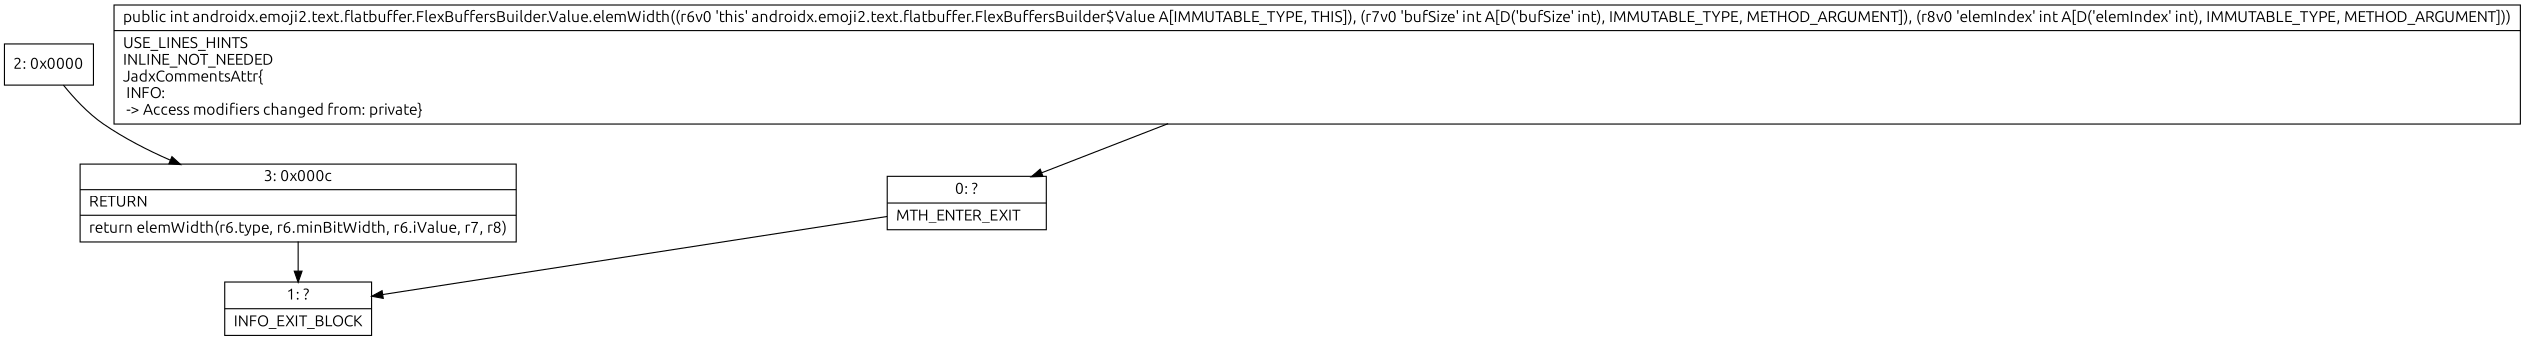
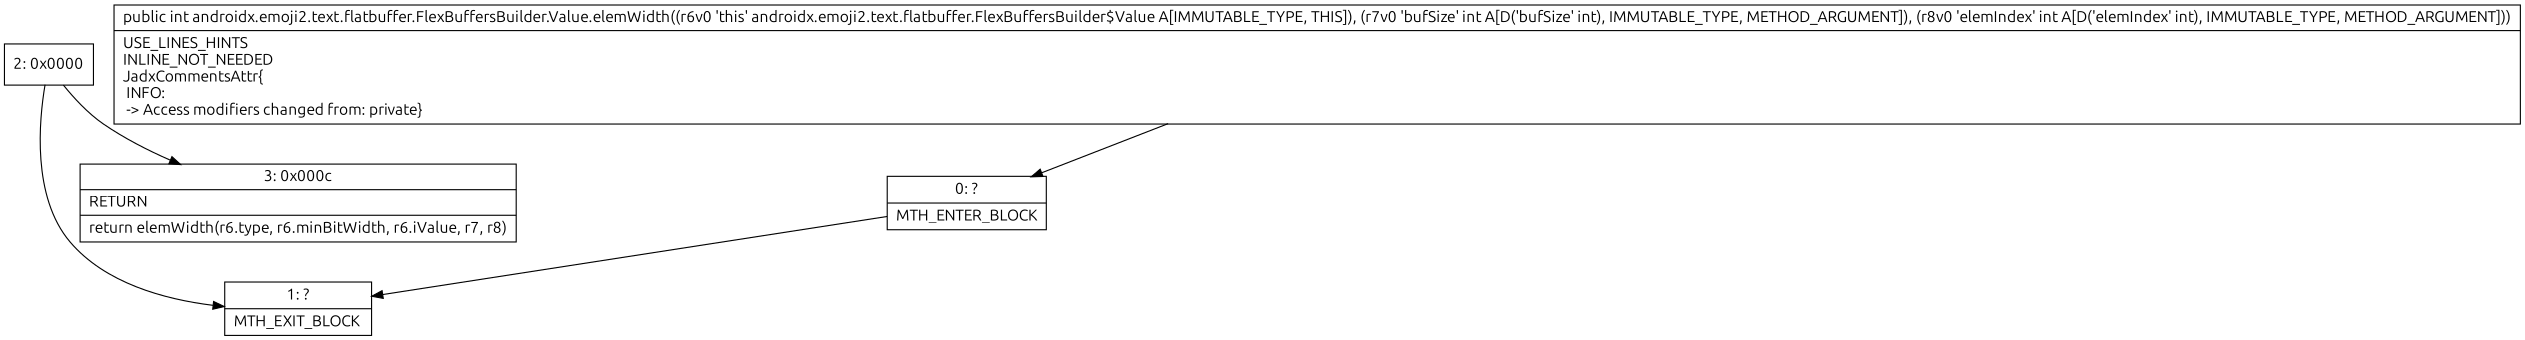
node "0: ?": text "MTH_ENTER_EXIT" -> "MTH_ENTER_BLOCK"
edge "3: 0x000c" -> "1: ?": now "2: 0x0000" -> "1: ?"
node "1: ?": text "INFO_EXIT_BLOCK" -> "MTH_EXIT_BLOCK"
